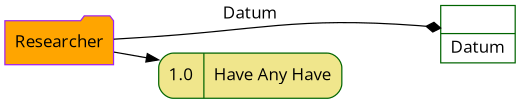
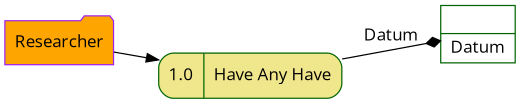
edge "Researcher" -> "Datum": now "1.0" -> "Datum"
